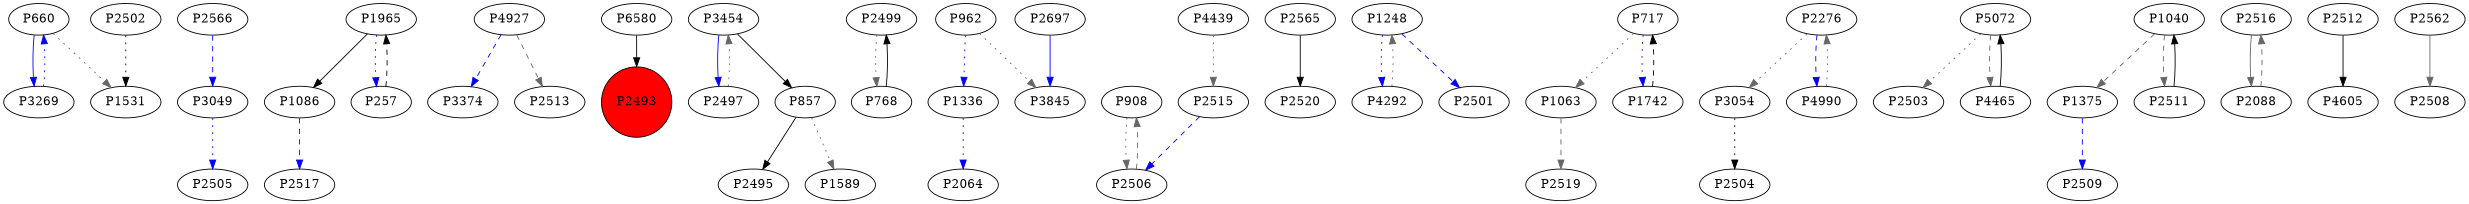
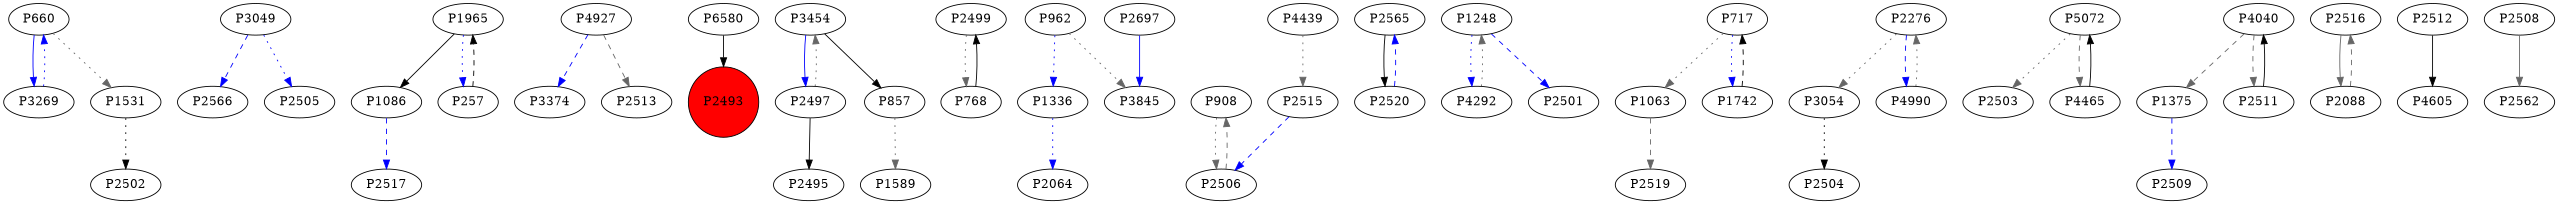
node "P1040": label "P1040" -> "P4040"
edge "P2502" -> "P1531": reversed
edge "P2566" -> "P3049": reversed
edge "P2562" -> "P2508": reversed
edge "P2520" -> "P2565": added
edge "P857" -> "P2495": now "P2497" -> "P2495"
